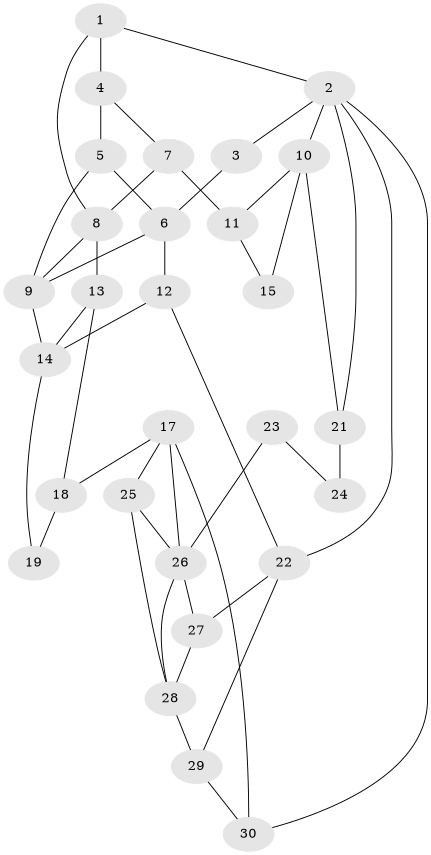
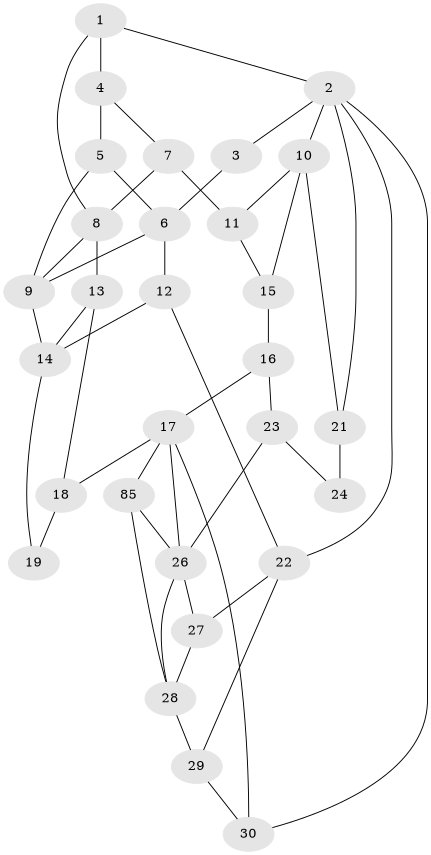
node "16": added
node "25": label "25" -> "85"
